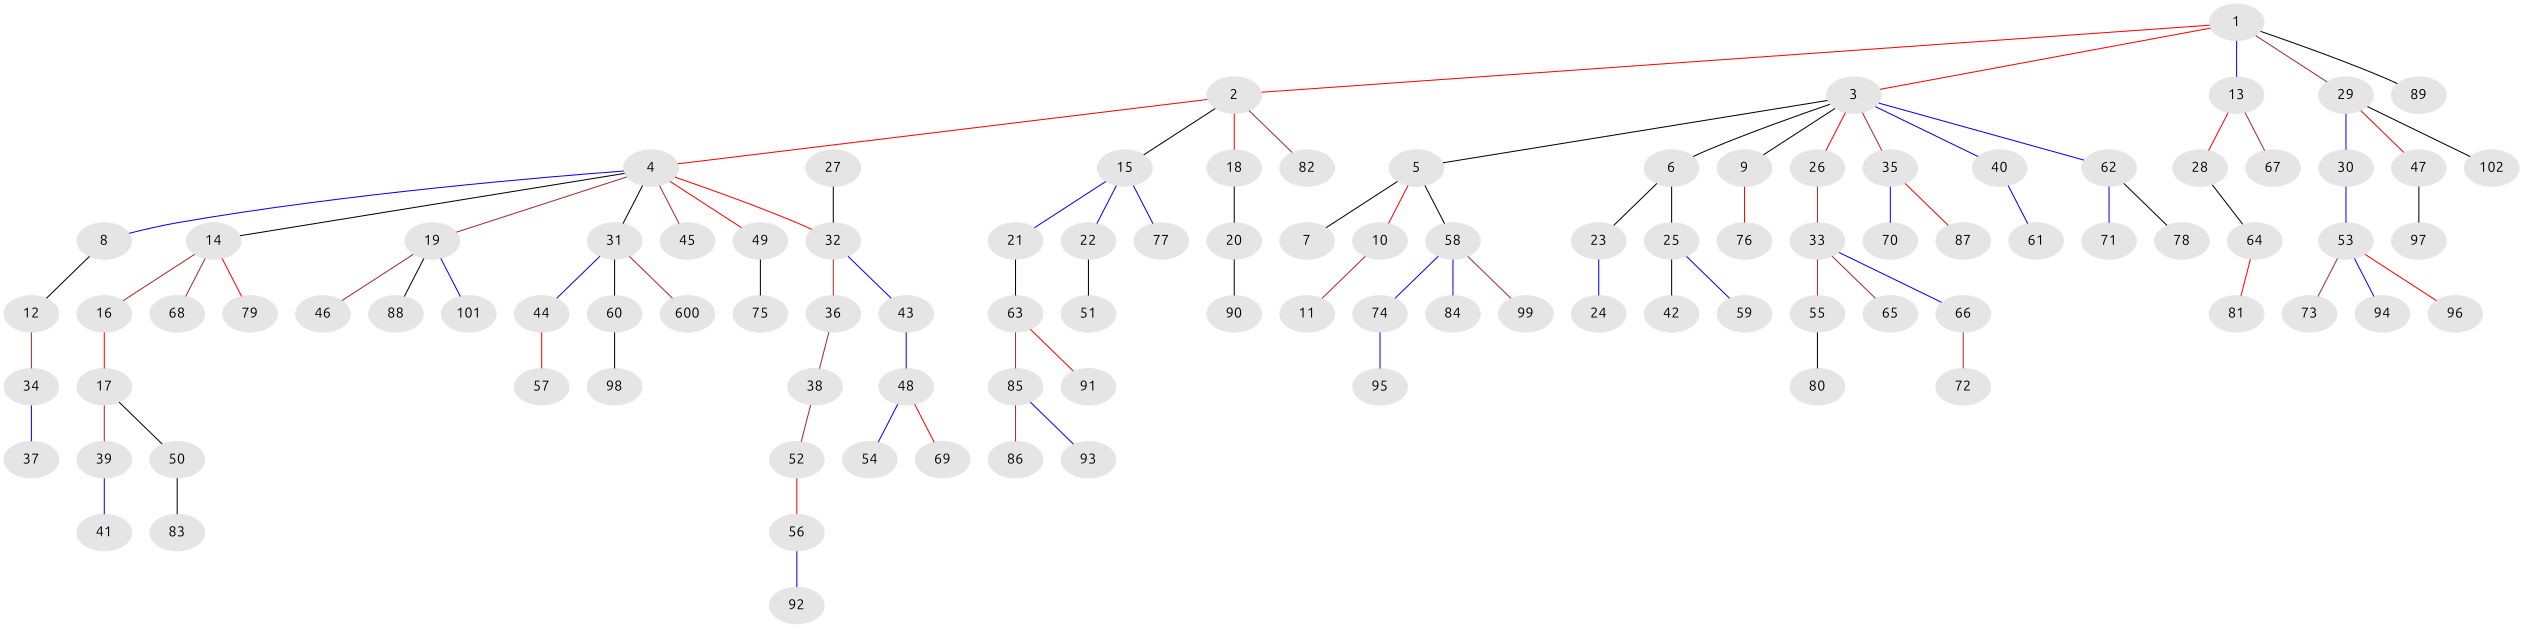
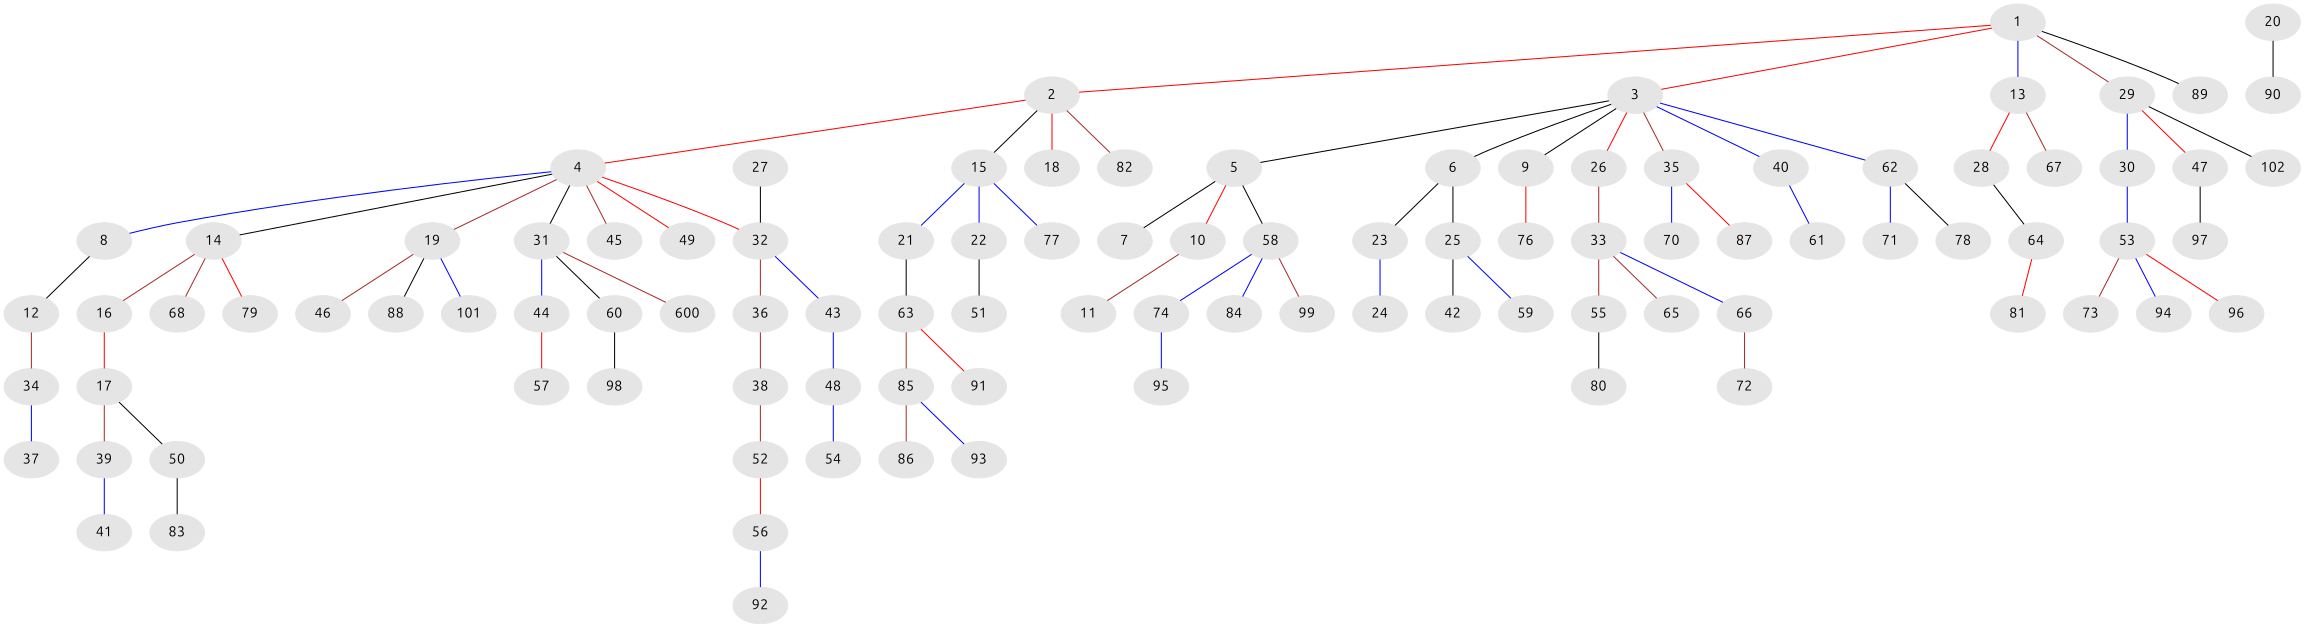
edge "18" -- "20": removed
node "75": removed
node "69": removed
